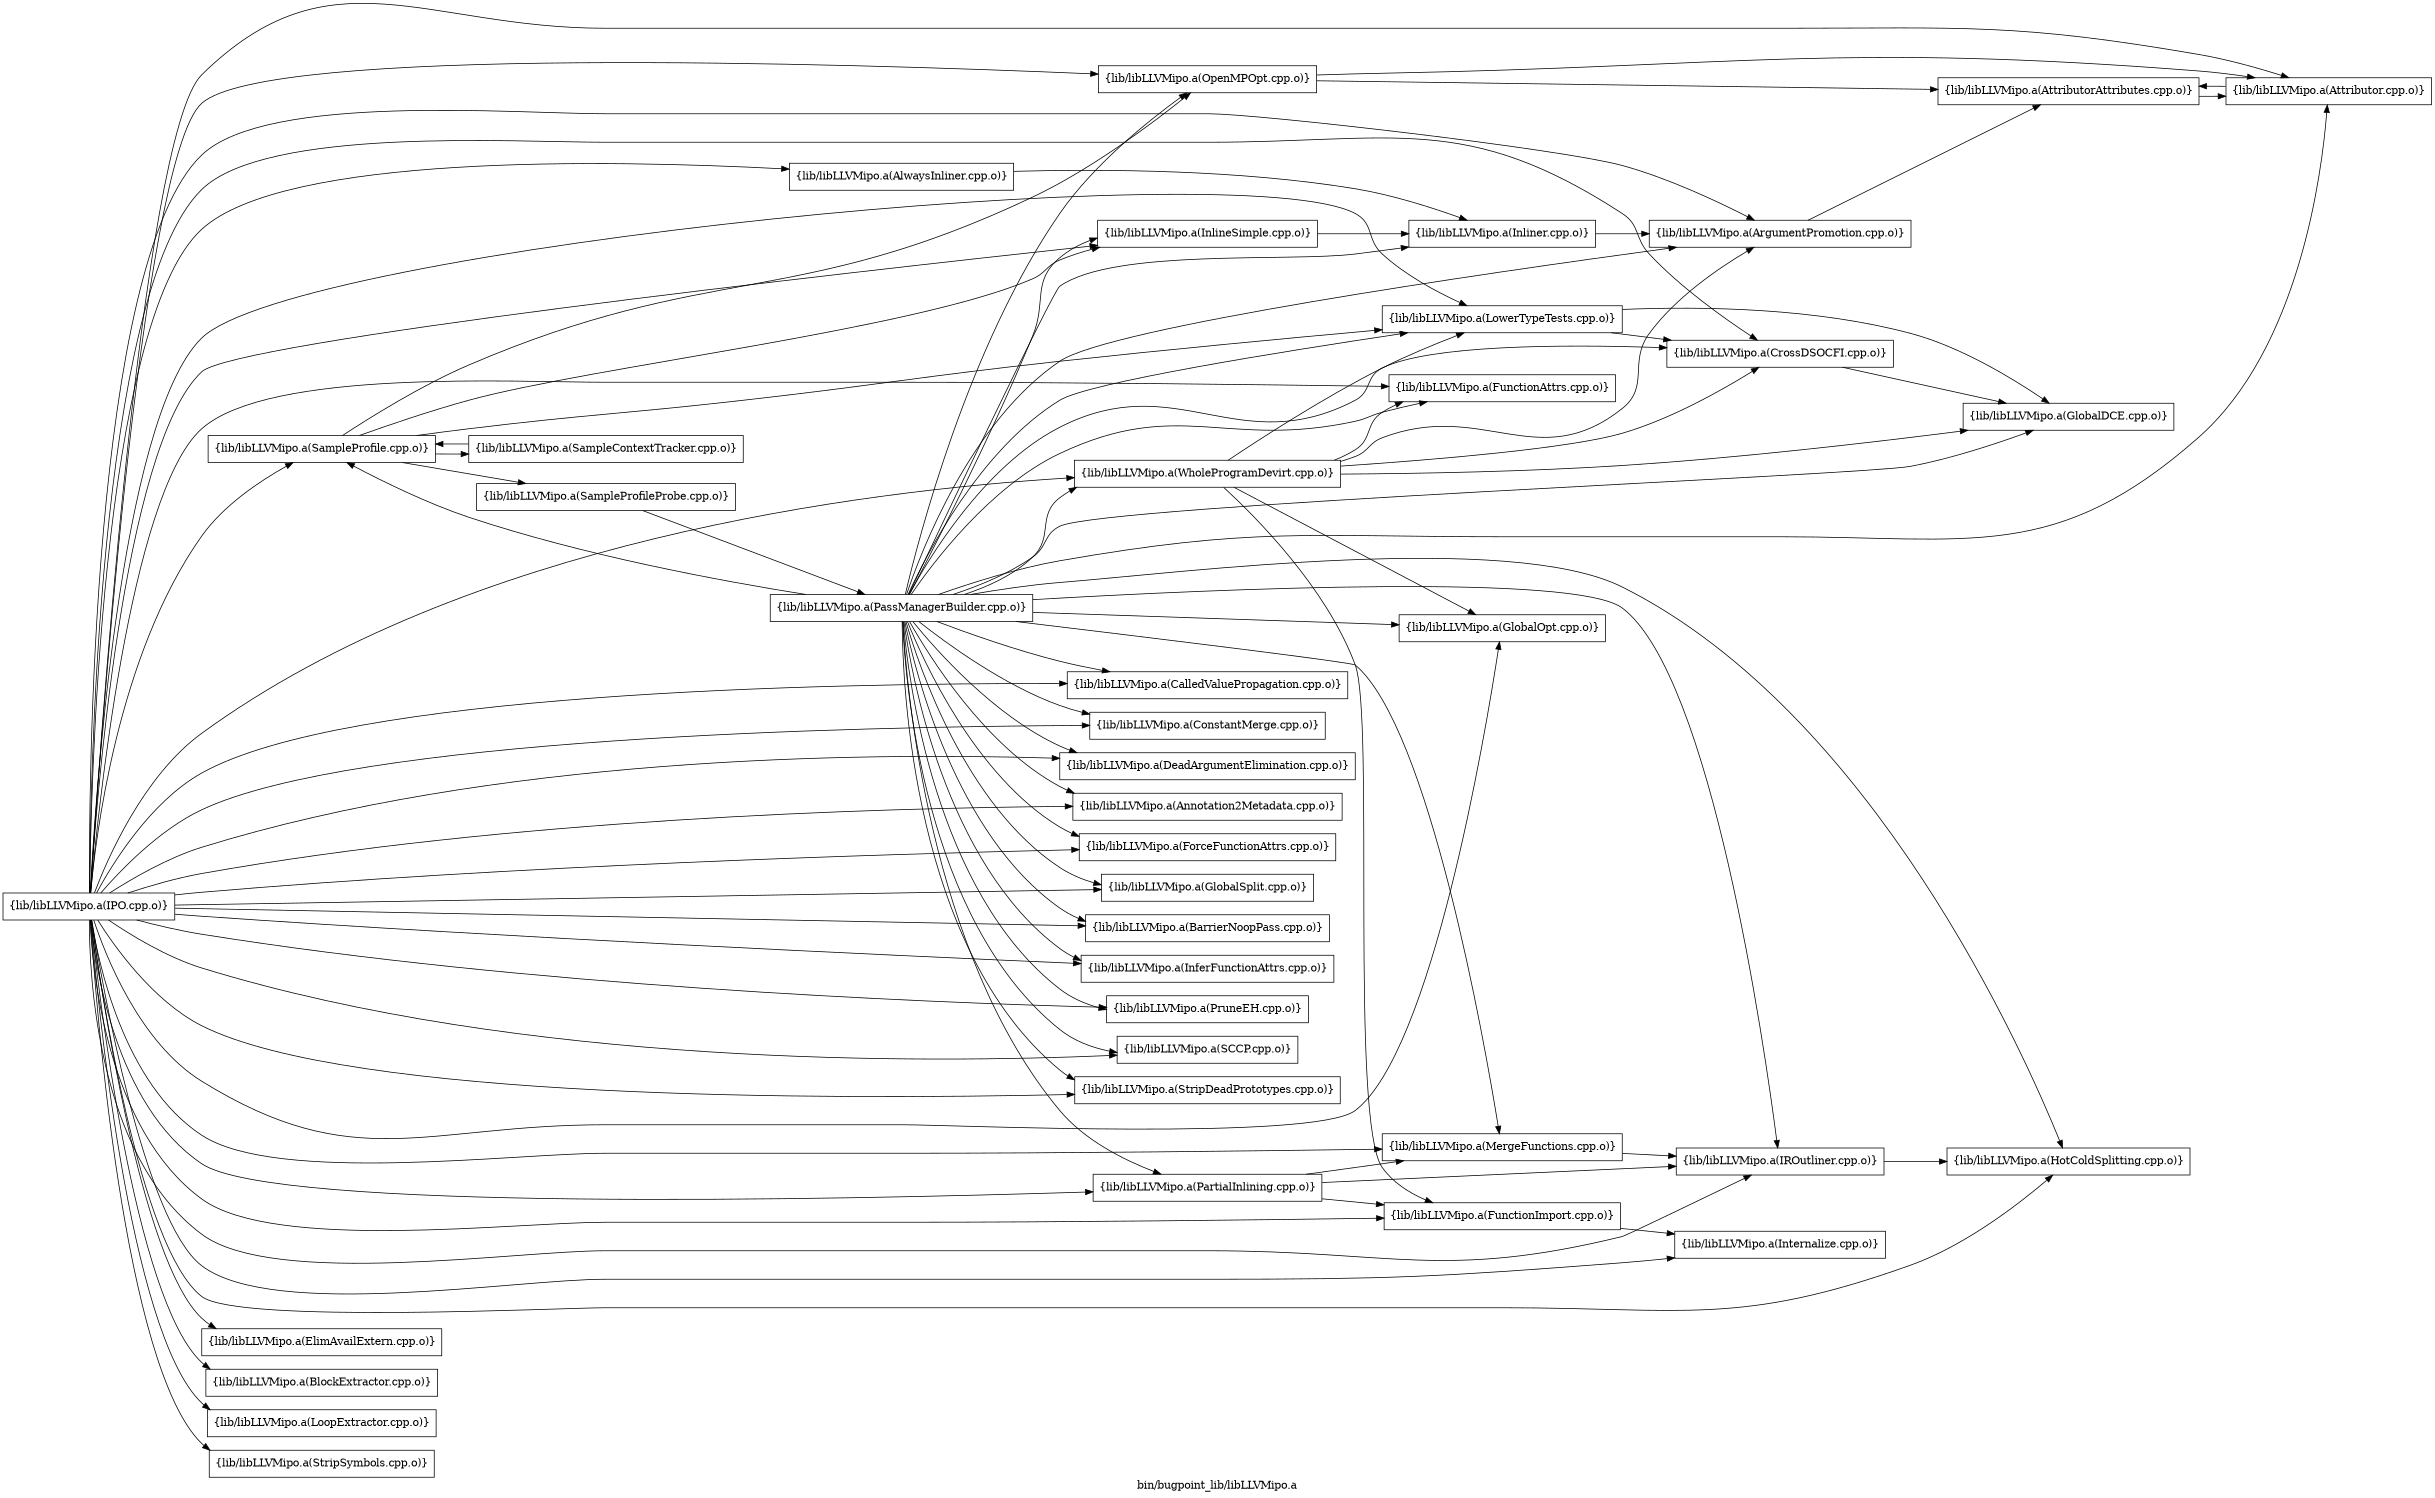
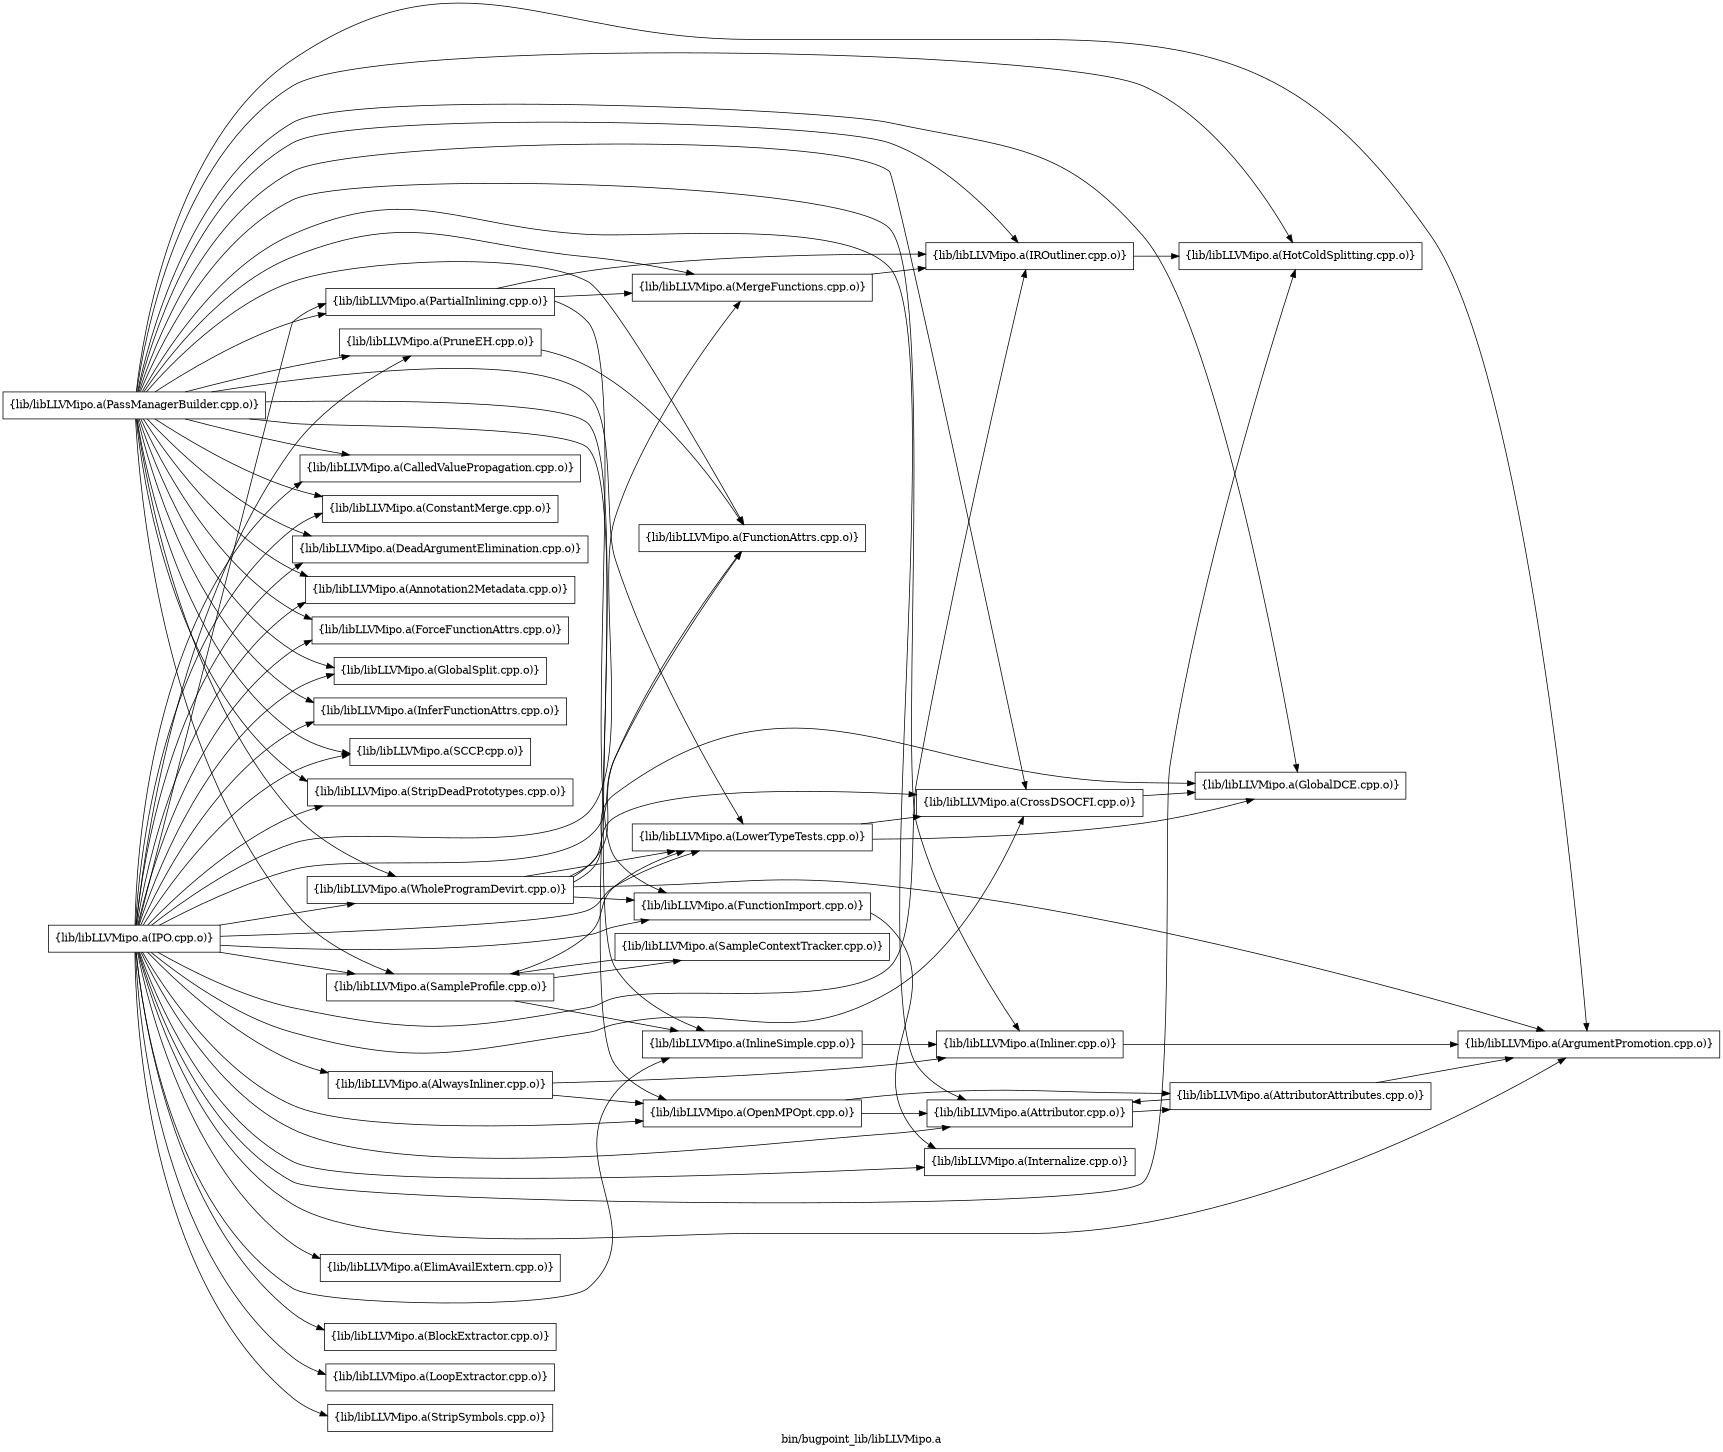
edge "{lib/libLLVMipo.a(ArgumentPromotion.cpp.o)}" -> "{lib/libLLVMipo.a(AttributorAttributes.cpp.o)}": reversed
edge "{lib/libLLVMipo.a(SampleProfile.cpp.o)}" -> "{lib/libLLVMipo.a(OpenMPOpt.cpp.o)}": now "{lib/libLLVMipo.a(AlwaysInliner.cpp.o)}" -> "{lib/libLLVMipo.a(OpenMPOpt.cpp.o)}"
edge "{lib/libLLVMipo.a(PruneEH.cpp.o)}" -> "{lib/libLLVMipo.a(FunctionAttrs.cpp.o)}": added
node "{lib/libLLVMipo.a(SampleProfileProbe.cpp.o)}": removed
node "{lib/libLLVMipo.a(GlobalOpt.cpp.o)}": removed
node "{lib/libLLVMipo.a(BarrierNoopPass.cpp.o)}": removed
